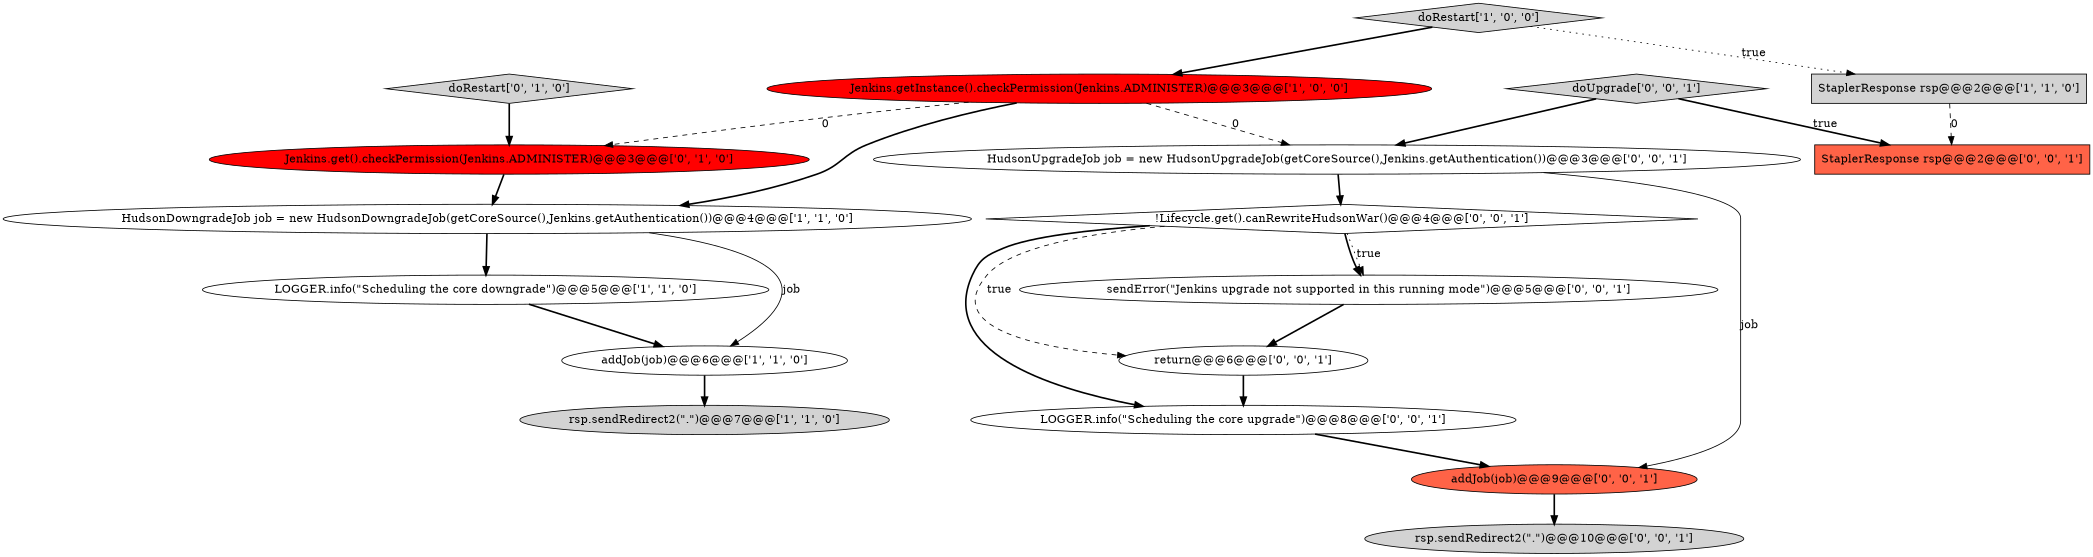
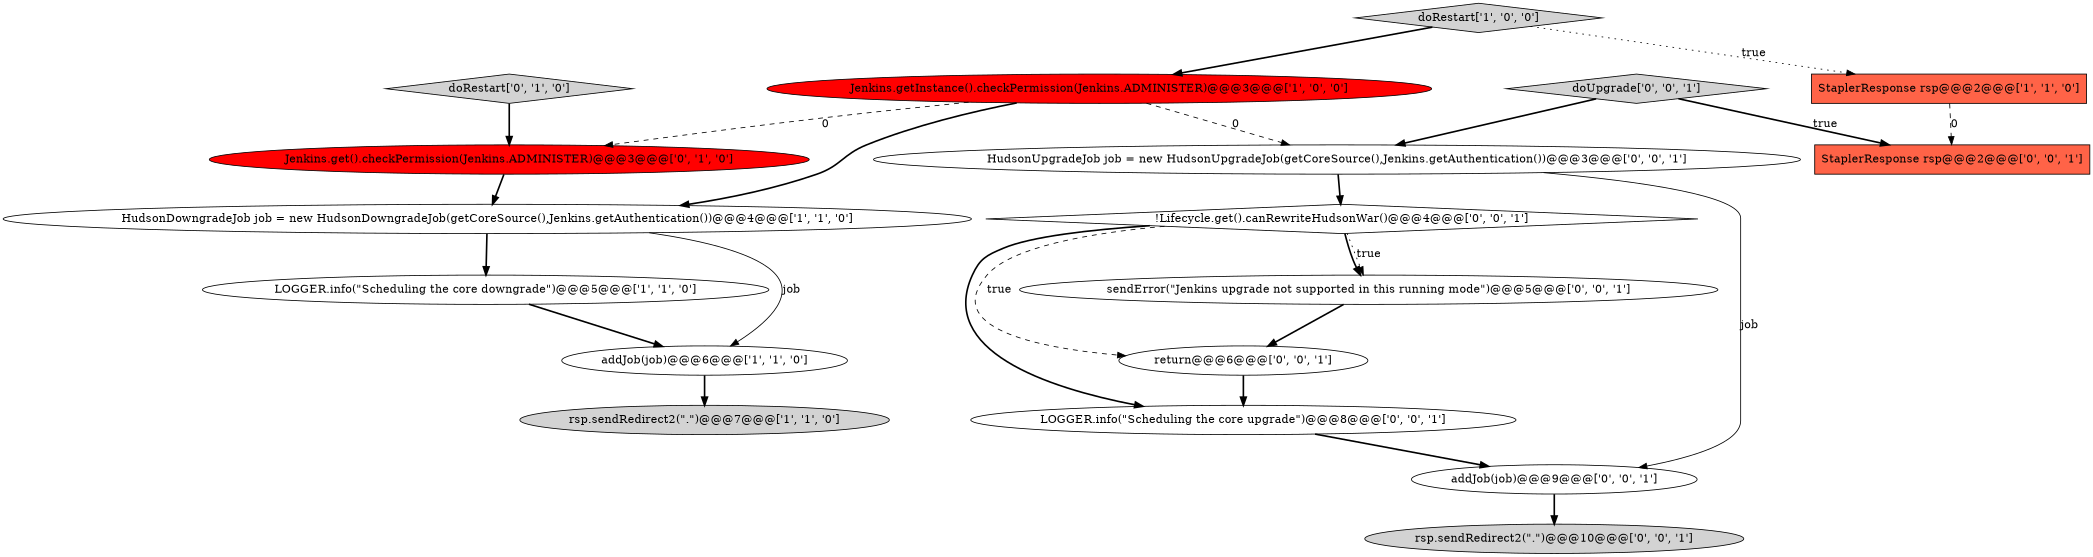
node "StaplerResponse rsp@@@2@@@['1', '1', '0']": fillcolor lightgray -> tomato
node "addJob(job)@@@9@@@['0', '0', '1']": fillcolor tomato -> white
